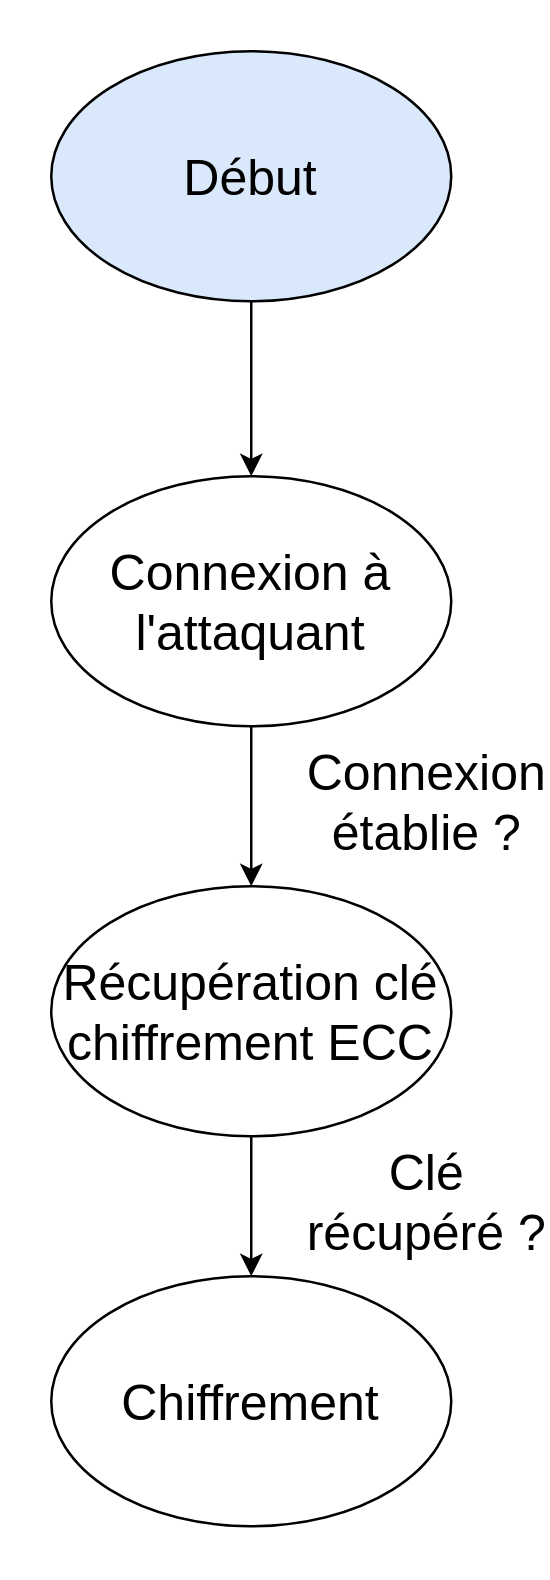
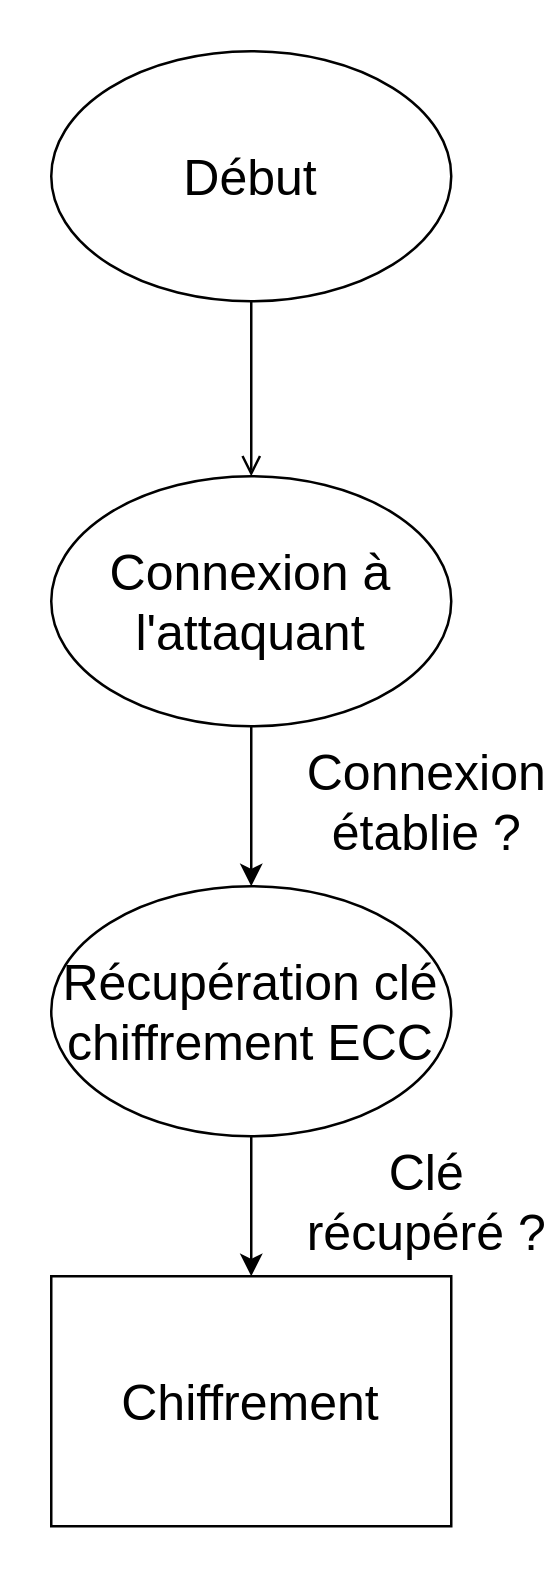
node "Début": fillcolor #dae8fc -> #ffffff
edge "Début" -> "Connexion à l'attaquant": arrowhead classic -> open
node "Chiffrement": shape ellipse -> rectangle
